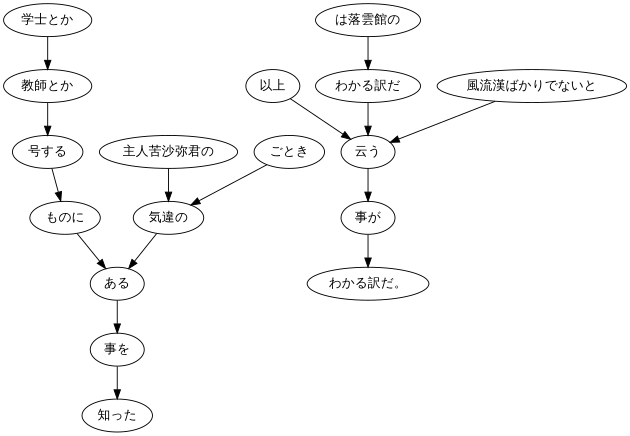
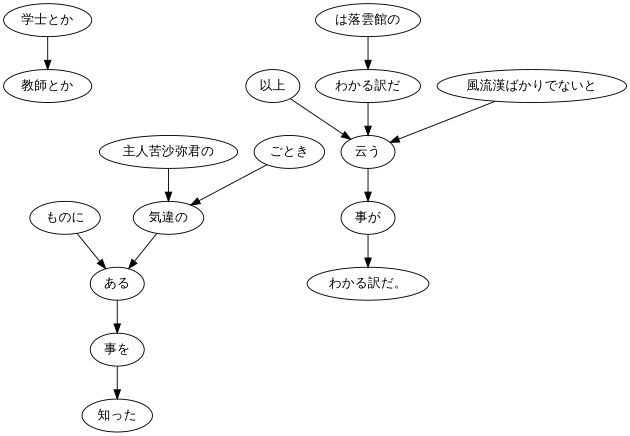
node "号する": removed
